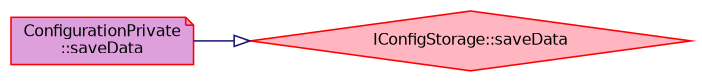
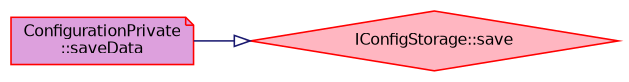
node "IConfigStorage::saveData": label "IConfigStorage::saveData" -> "IConfigStorage::save"
